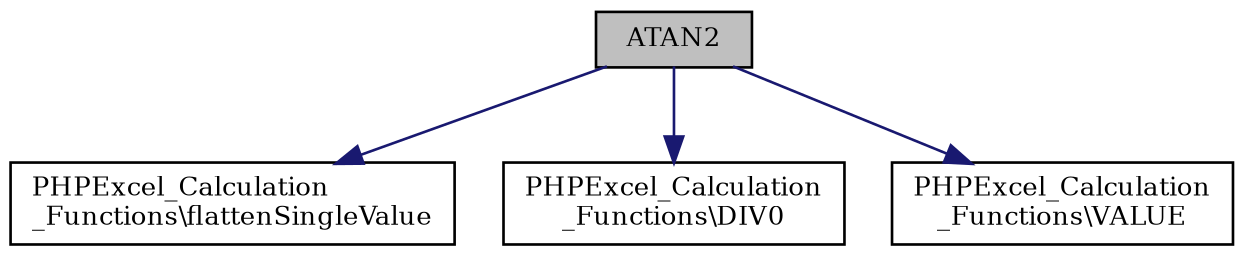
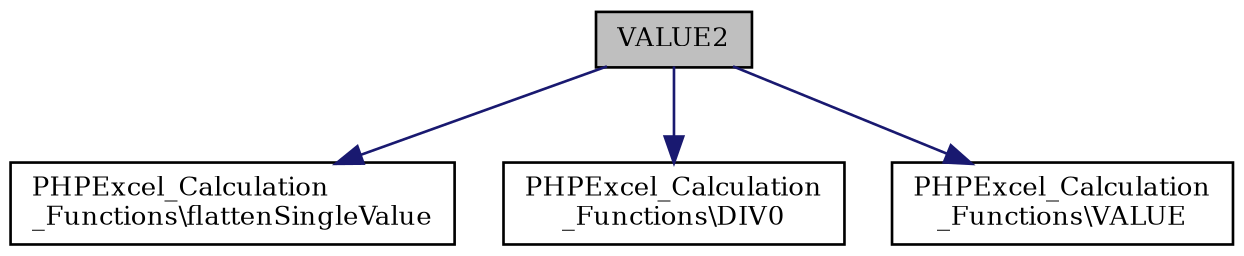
node "ATAN2": label "ATAN2" -> "VALUE2"
